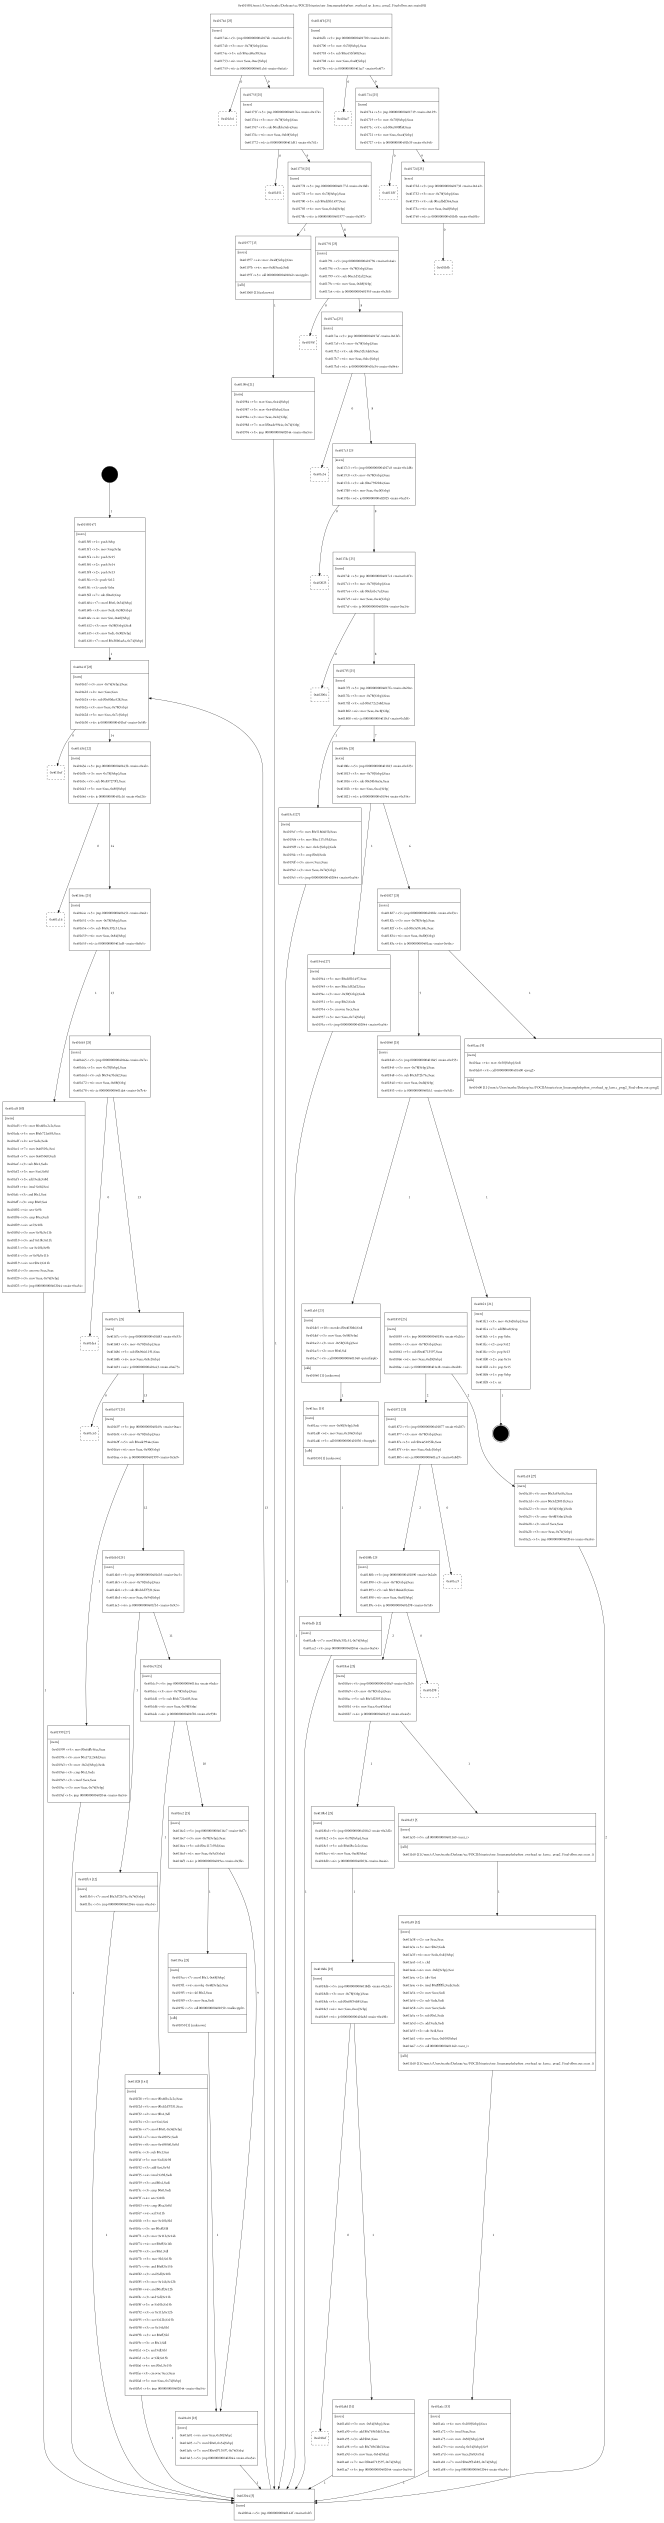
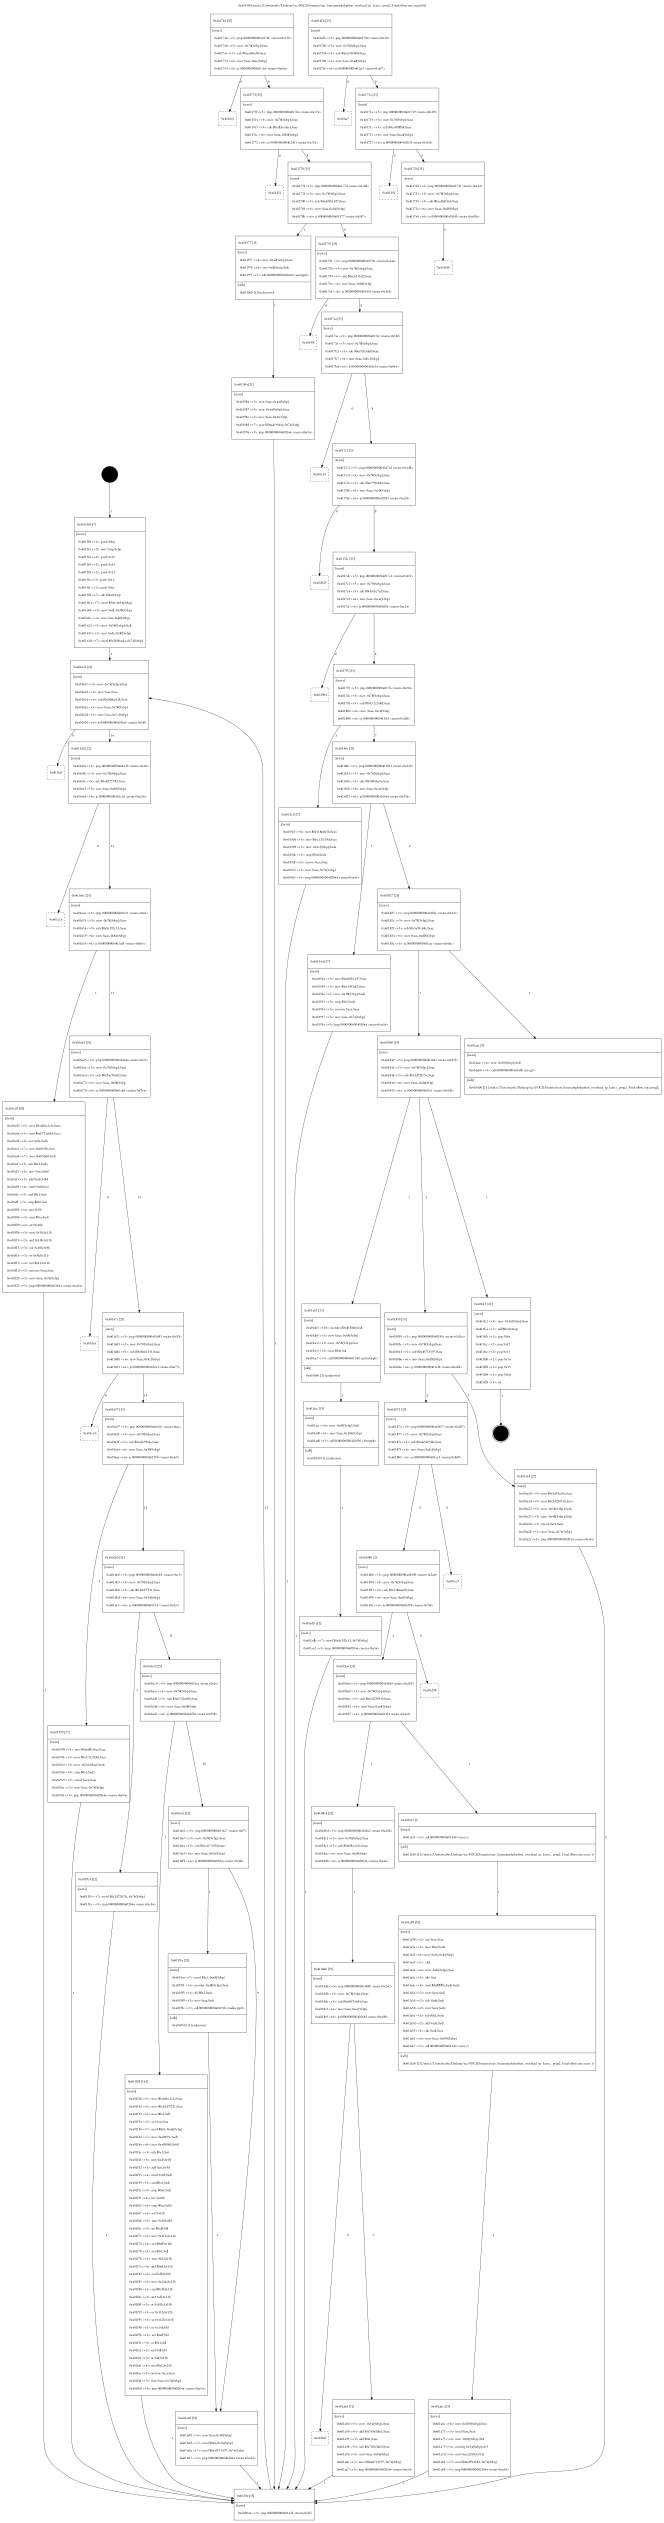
edge "0x401840 [25]" -> "0x401859 [25]": added, label "4"
